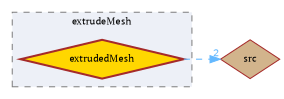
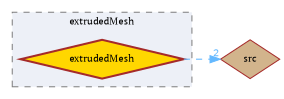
cluster "extrudeMesh": label "extrudeMesh" -> "extrudedMesh"
